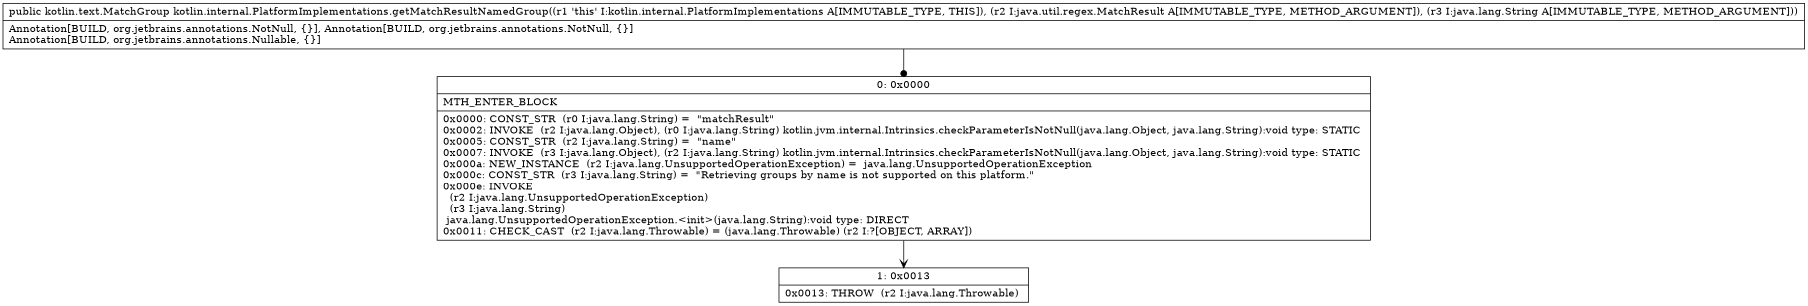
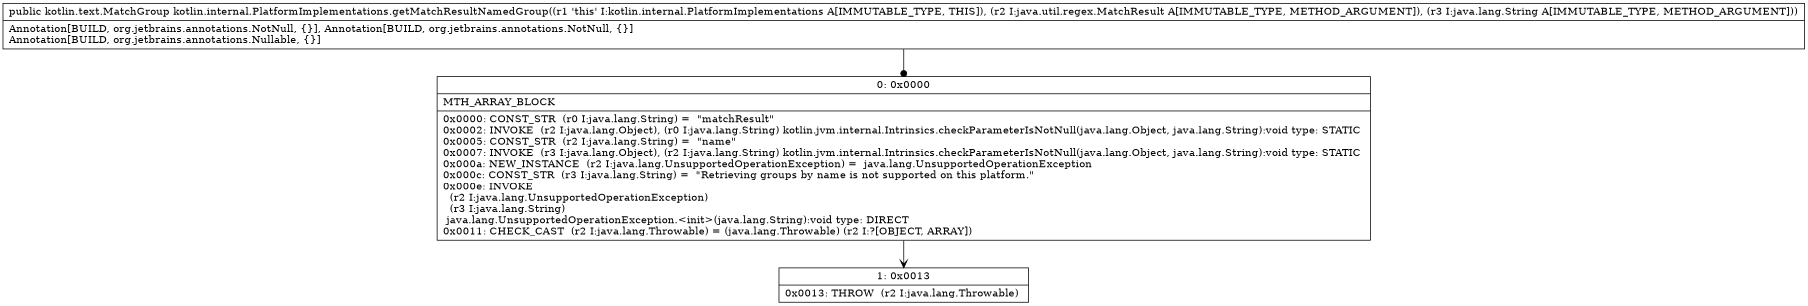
node "0: 0x0000": text "MTH_ENTER_BLOCK" -> "MTH_ARRAY_BLOCK"
